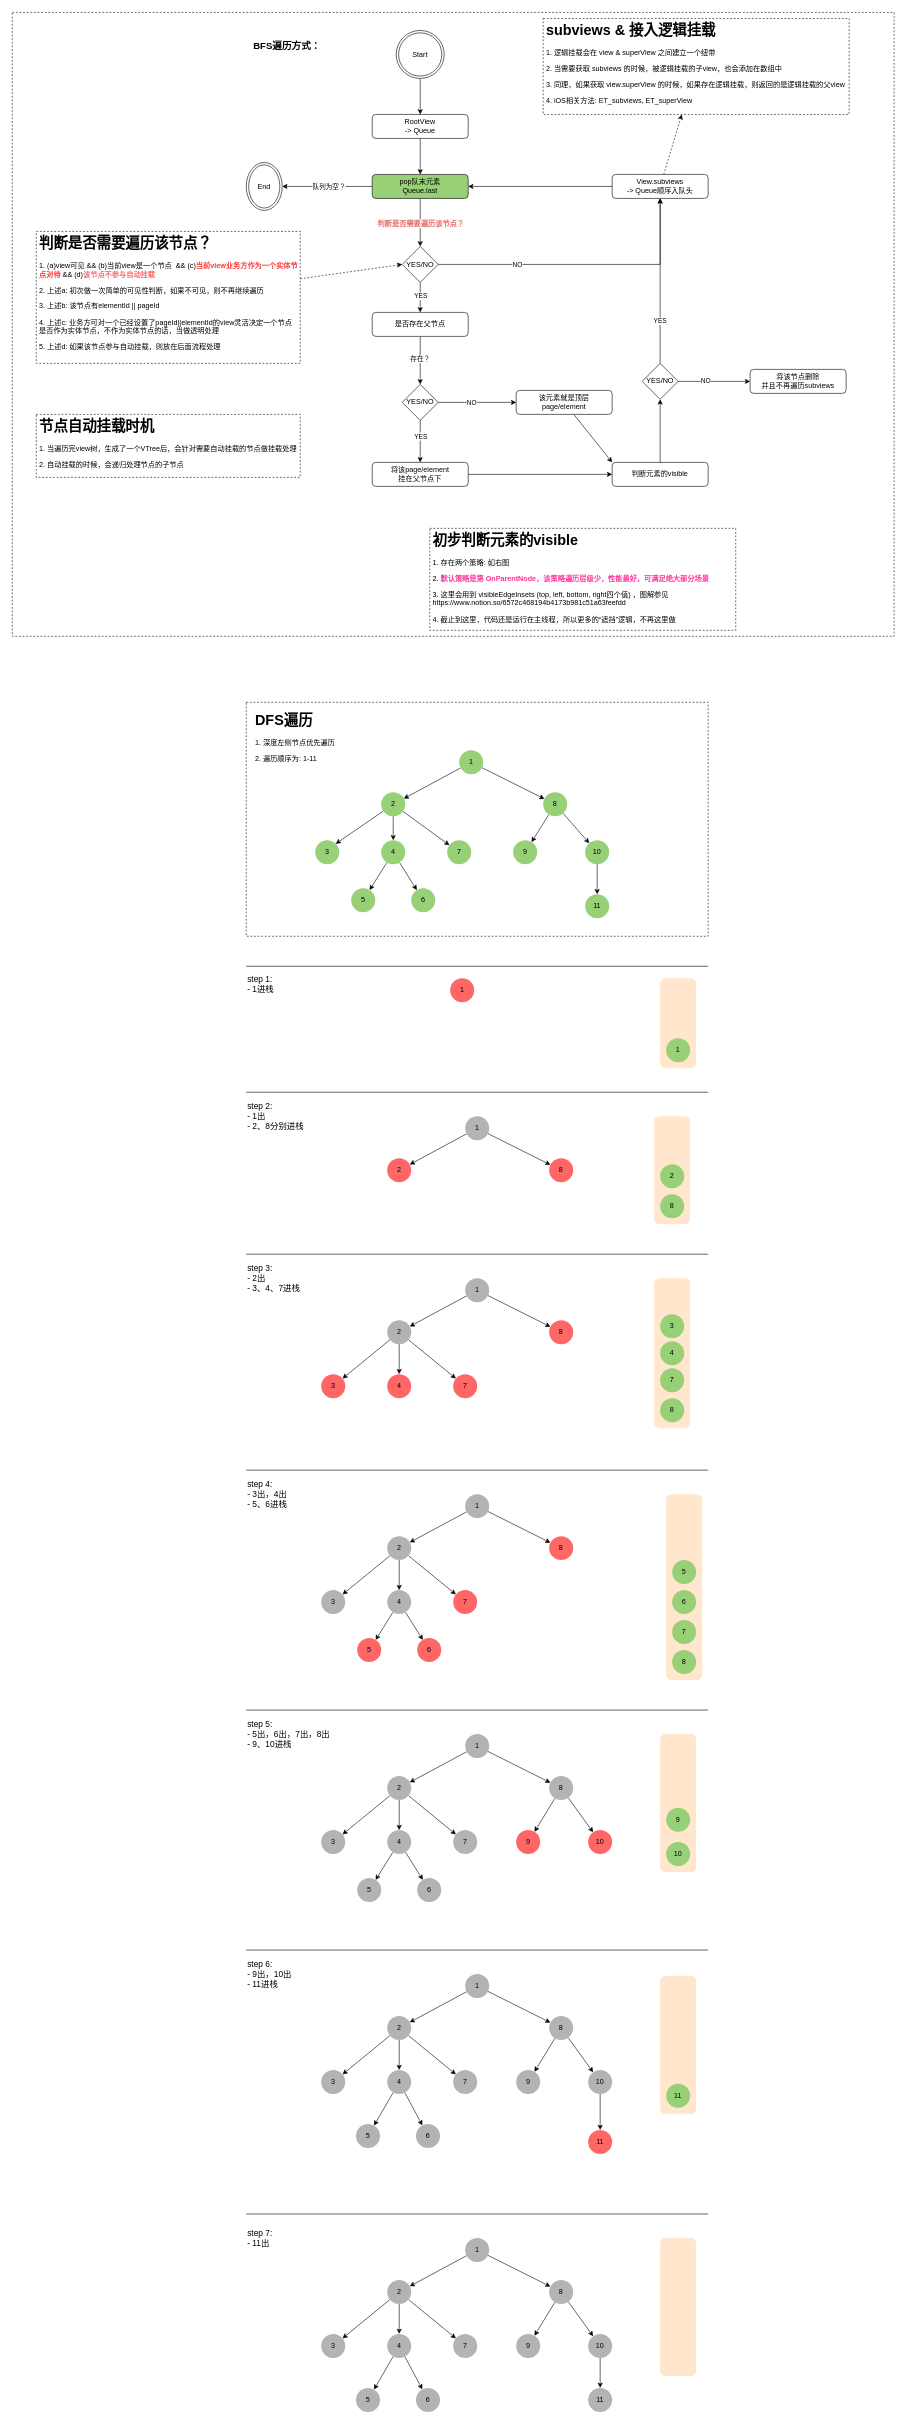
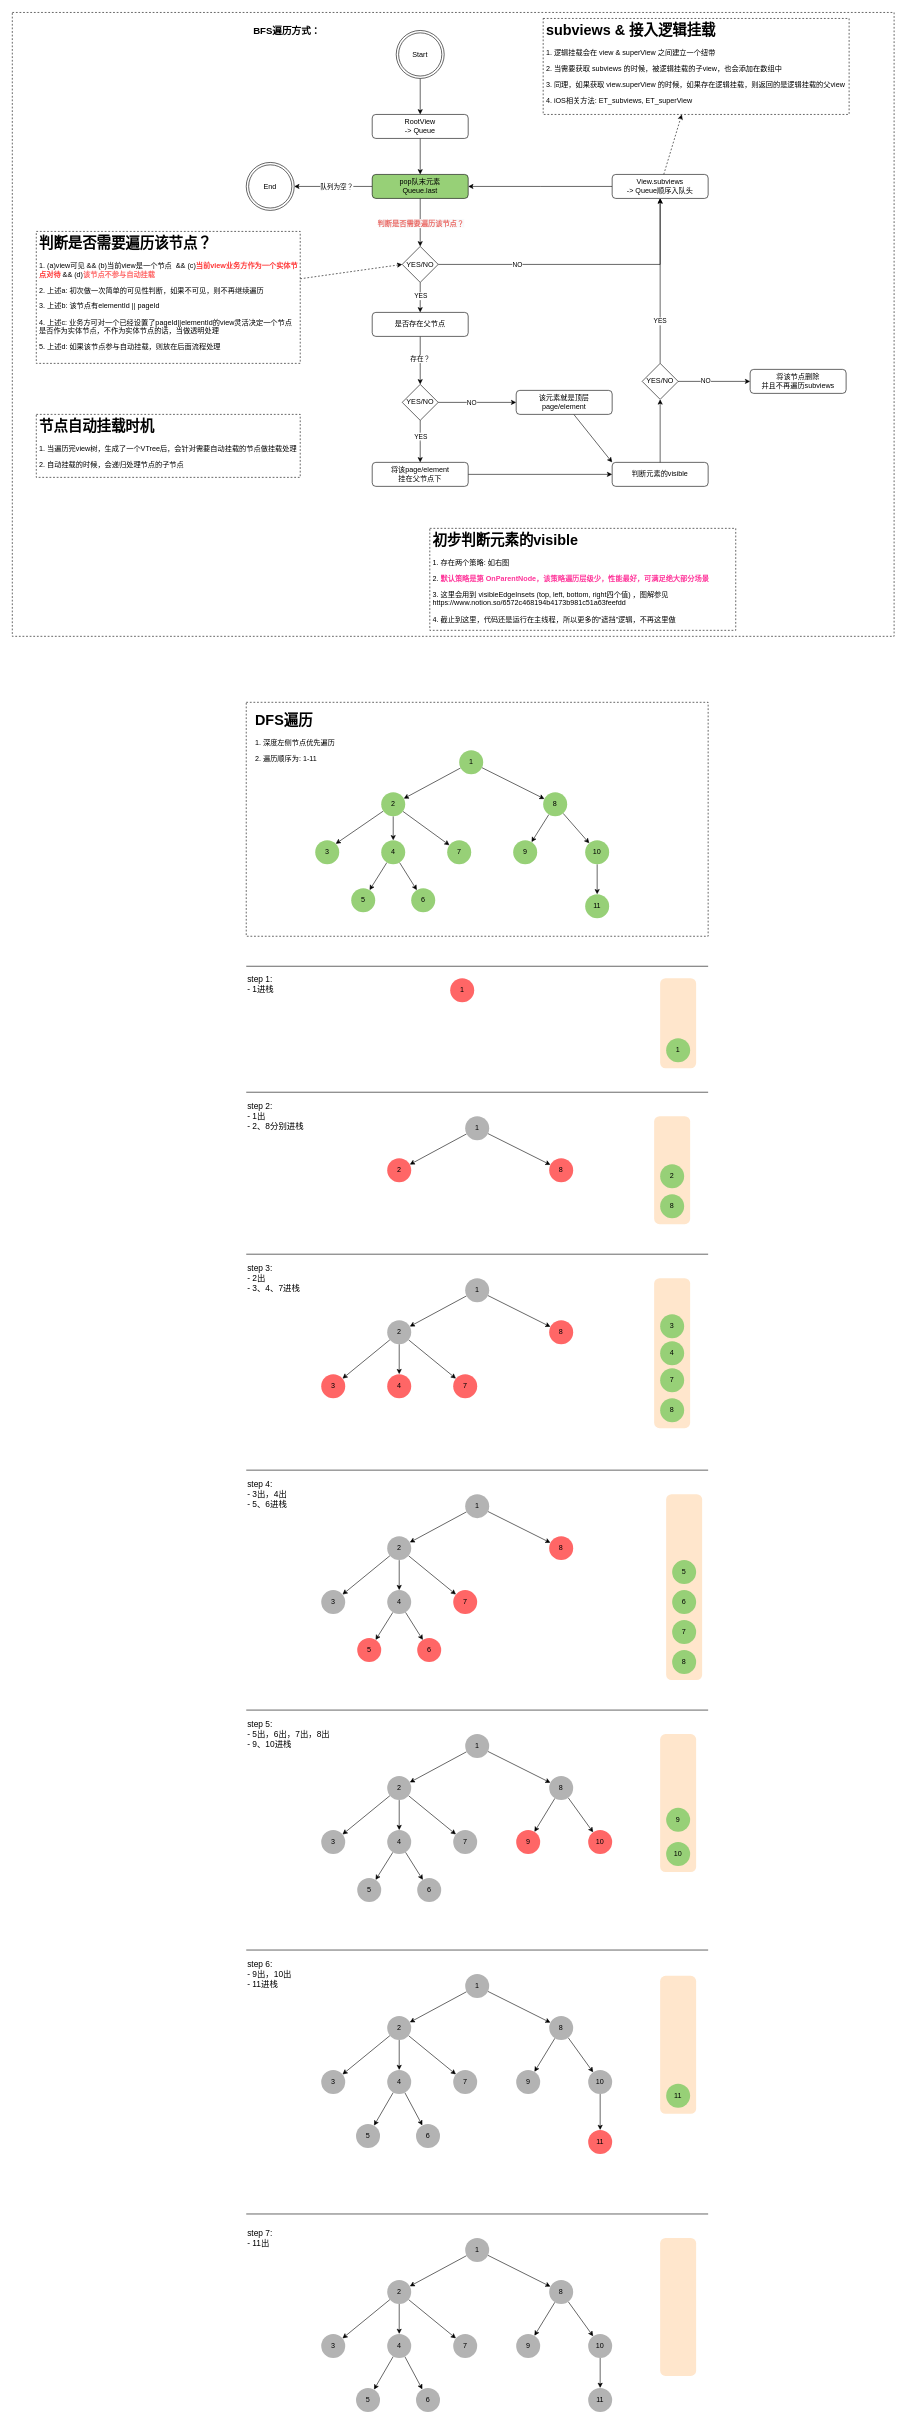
node "BFS遍历方式：": moved (294, 45) -> (294, 30)
node "End": size 36x48 -> 48x48
